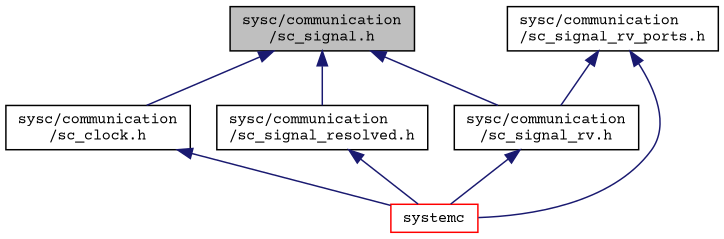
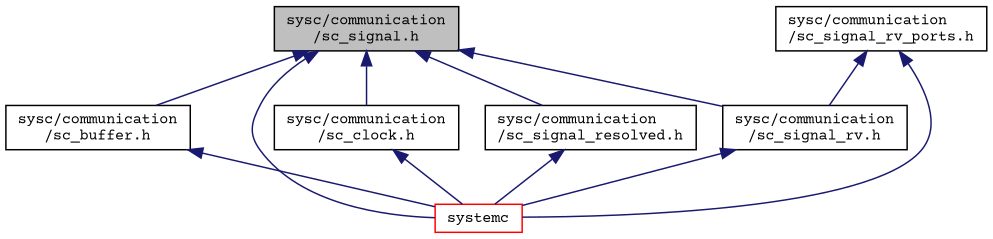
node "sysc/communication /sc_buffer.h": added
edge "systemc" -> "sysc/communication /sc_signal.h": added
